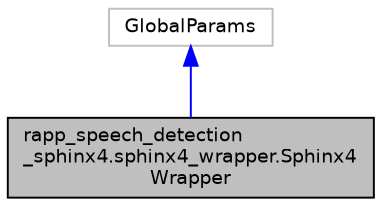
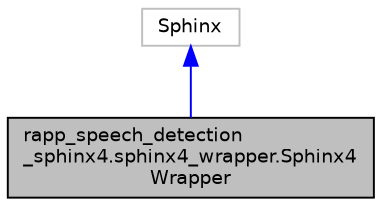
node "GlobalParams": label "GlobalParams" -> "Sphinx"
